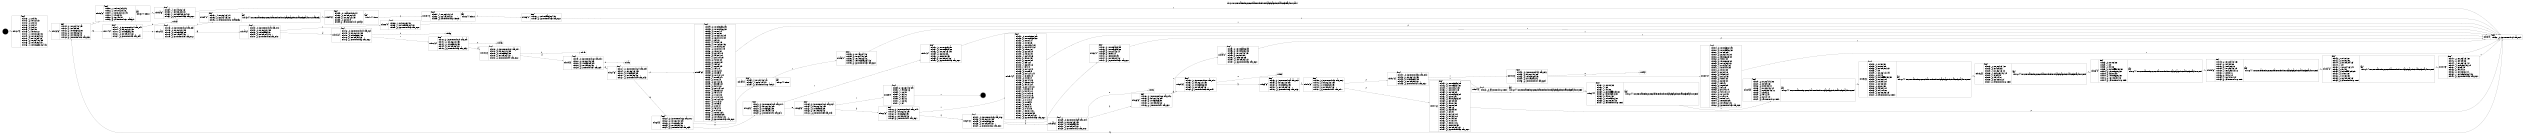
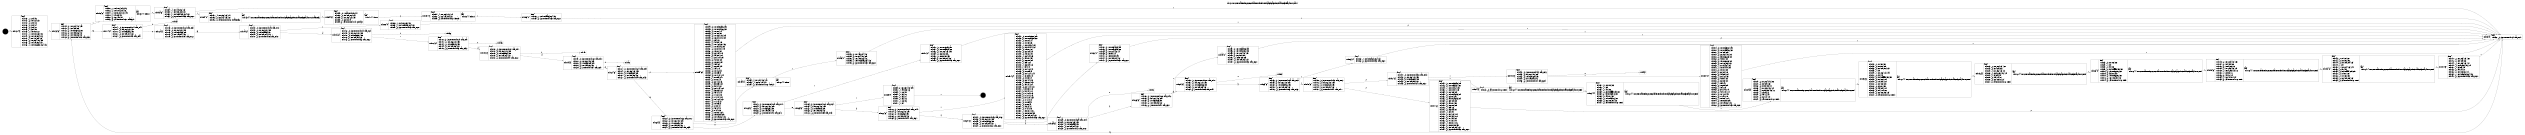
edge "0x40178a [22]" -> "0x401e91 [12]": now "0x401b2a [23]" -> "0x401e91 [12]"
node "0x401e85 [12]": added
